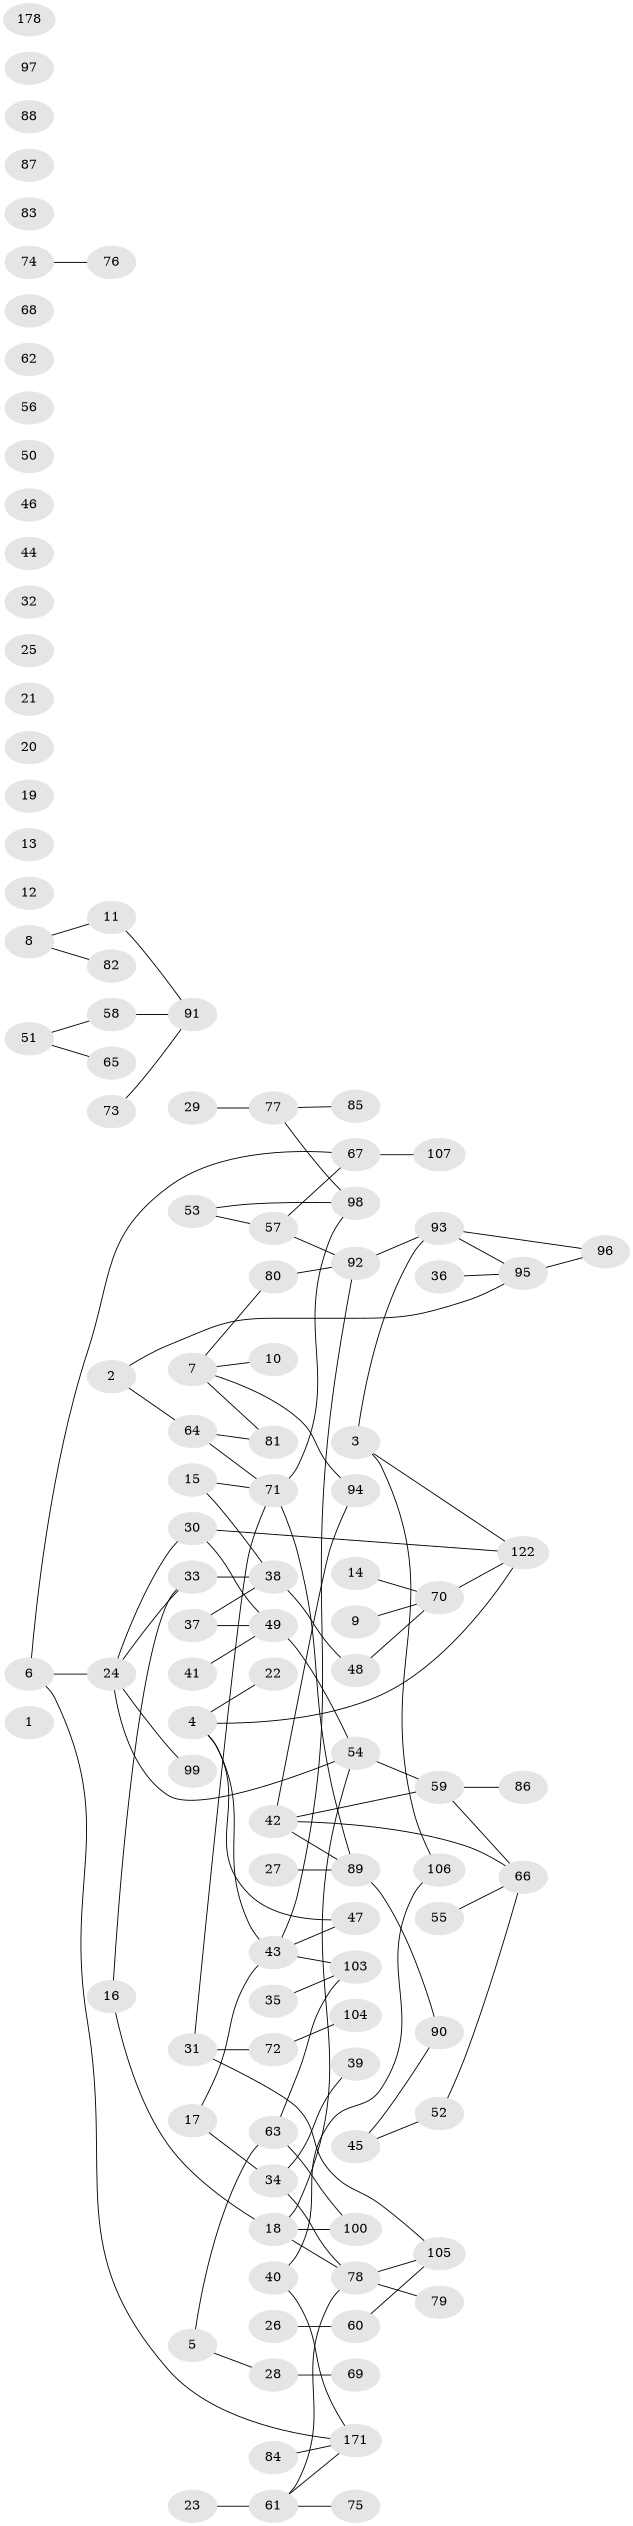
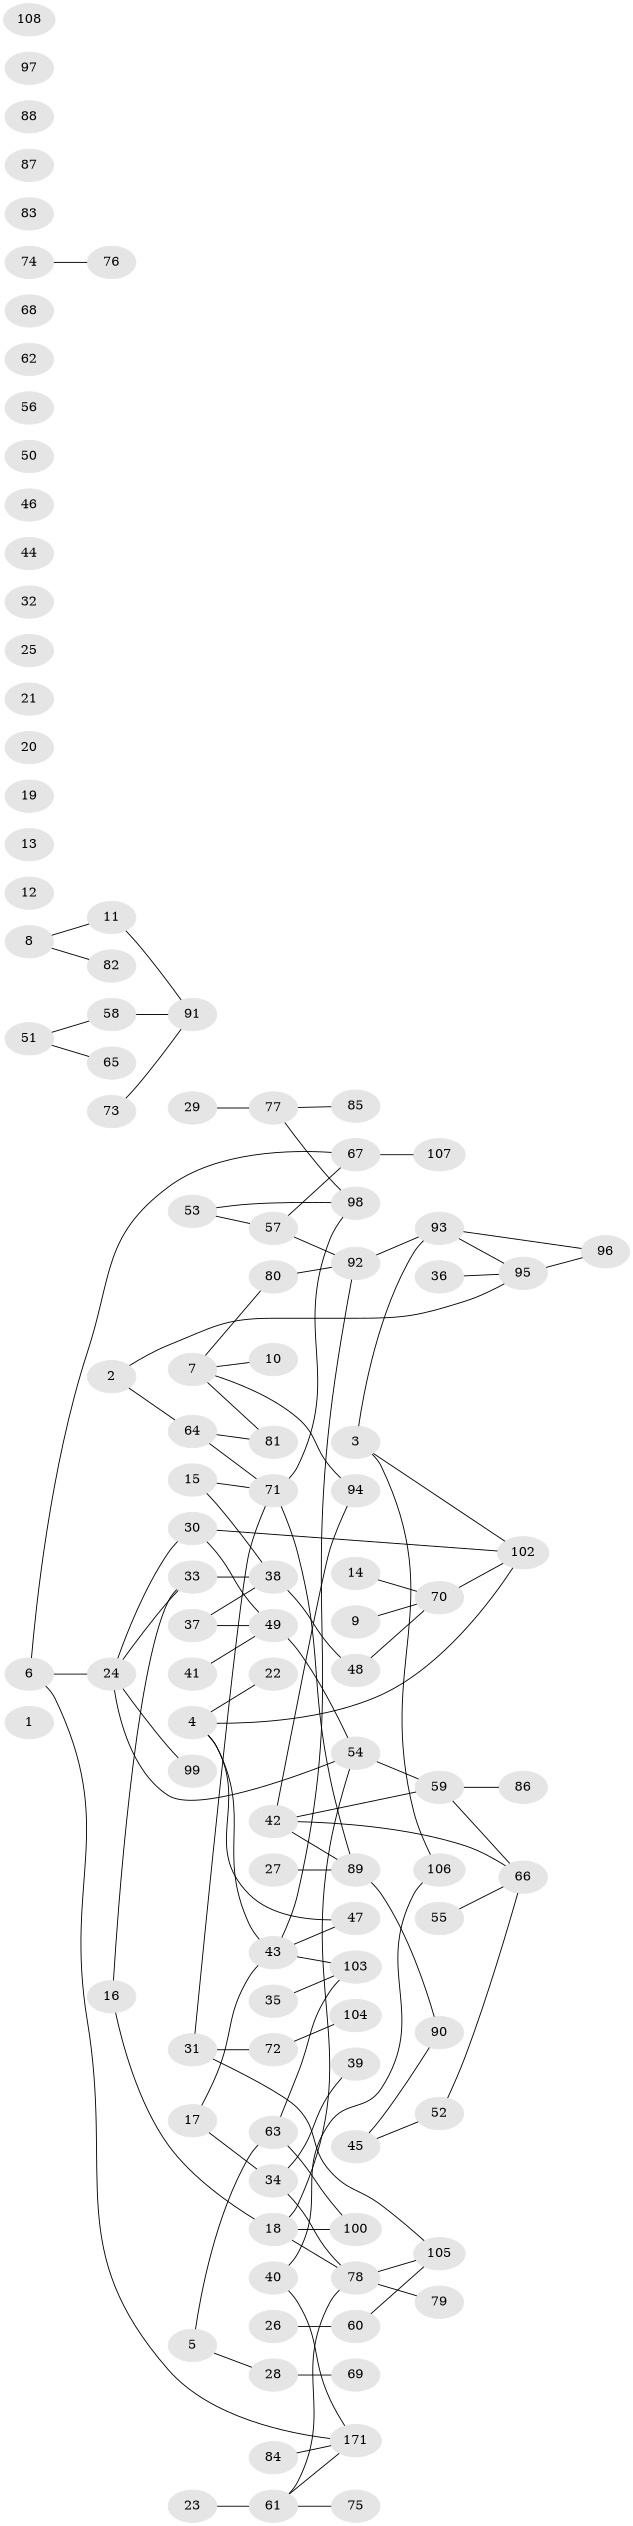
node "178": label "178" -> "108"
node "122": label "122" -> "102"
